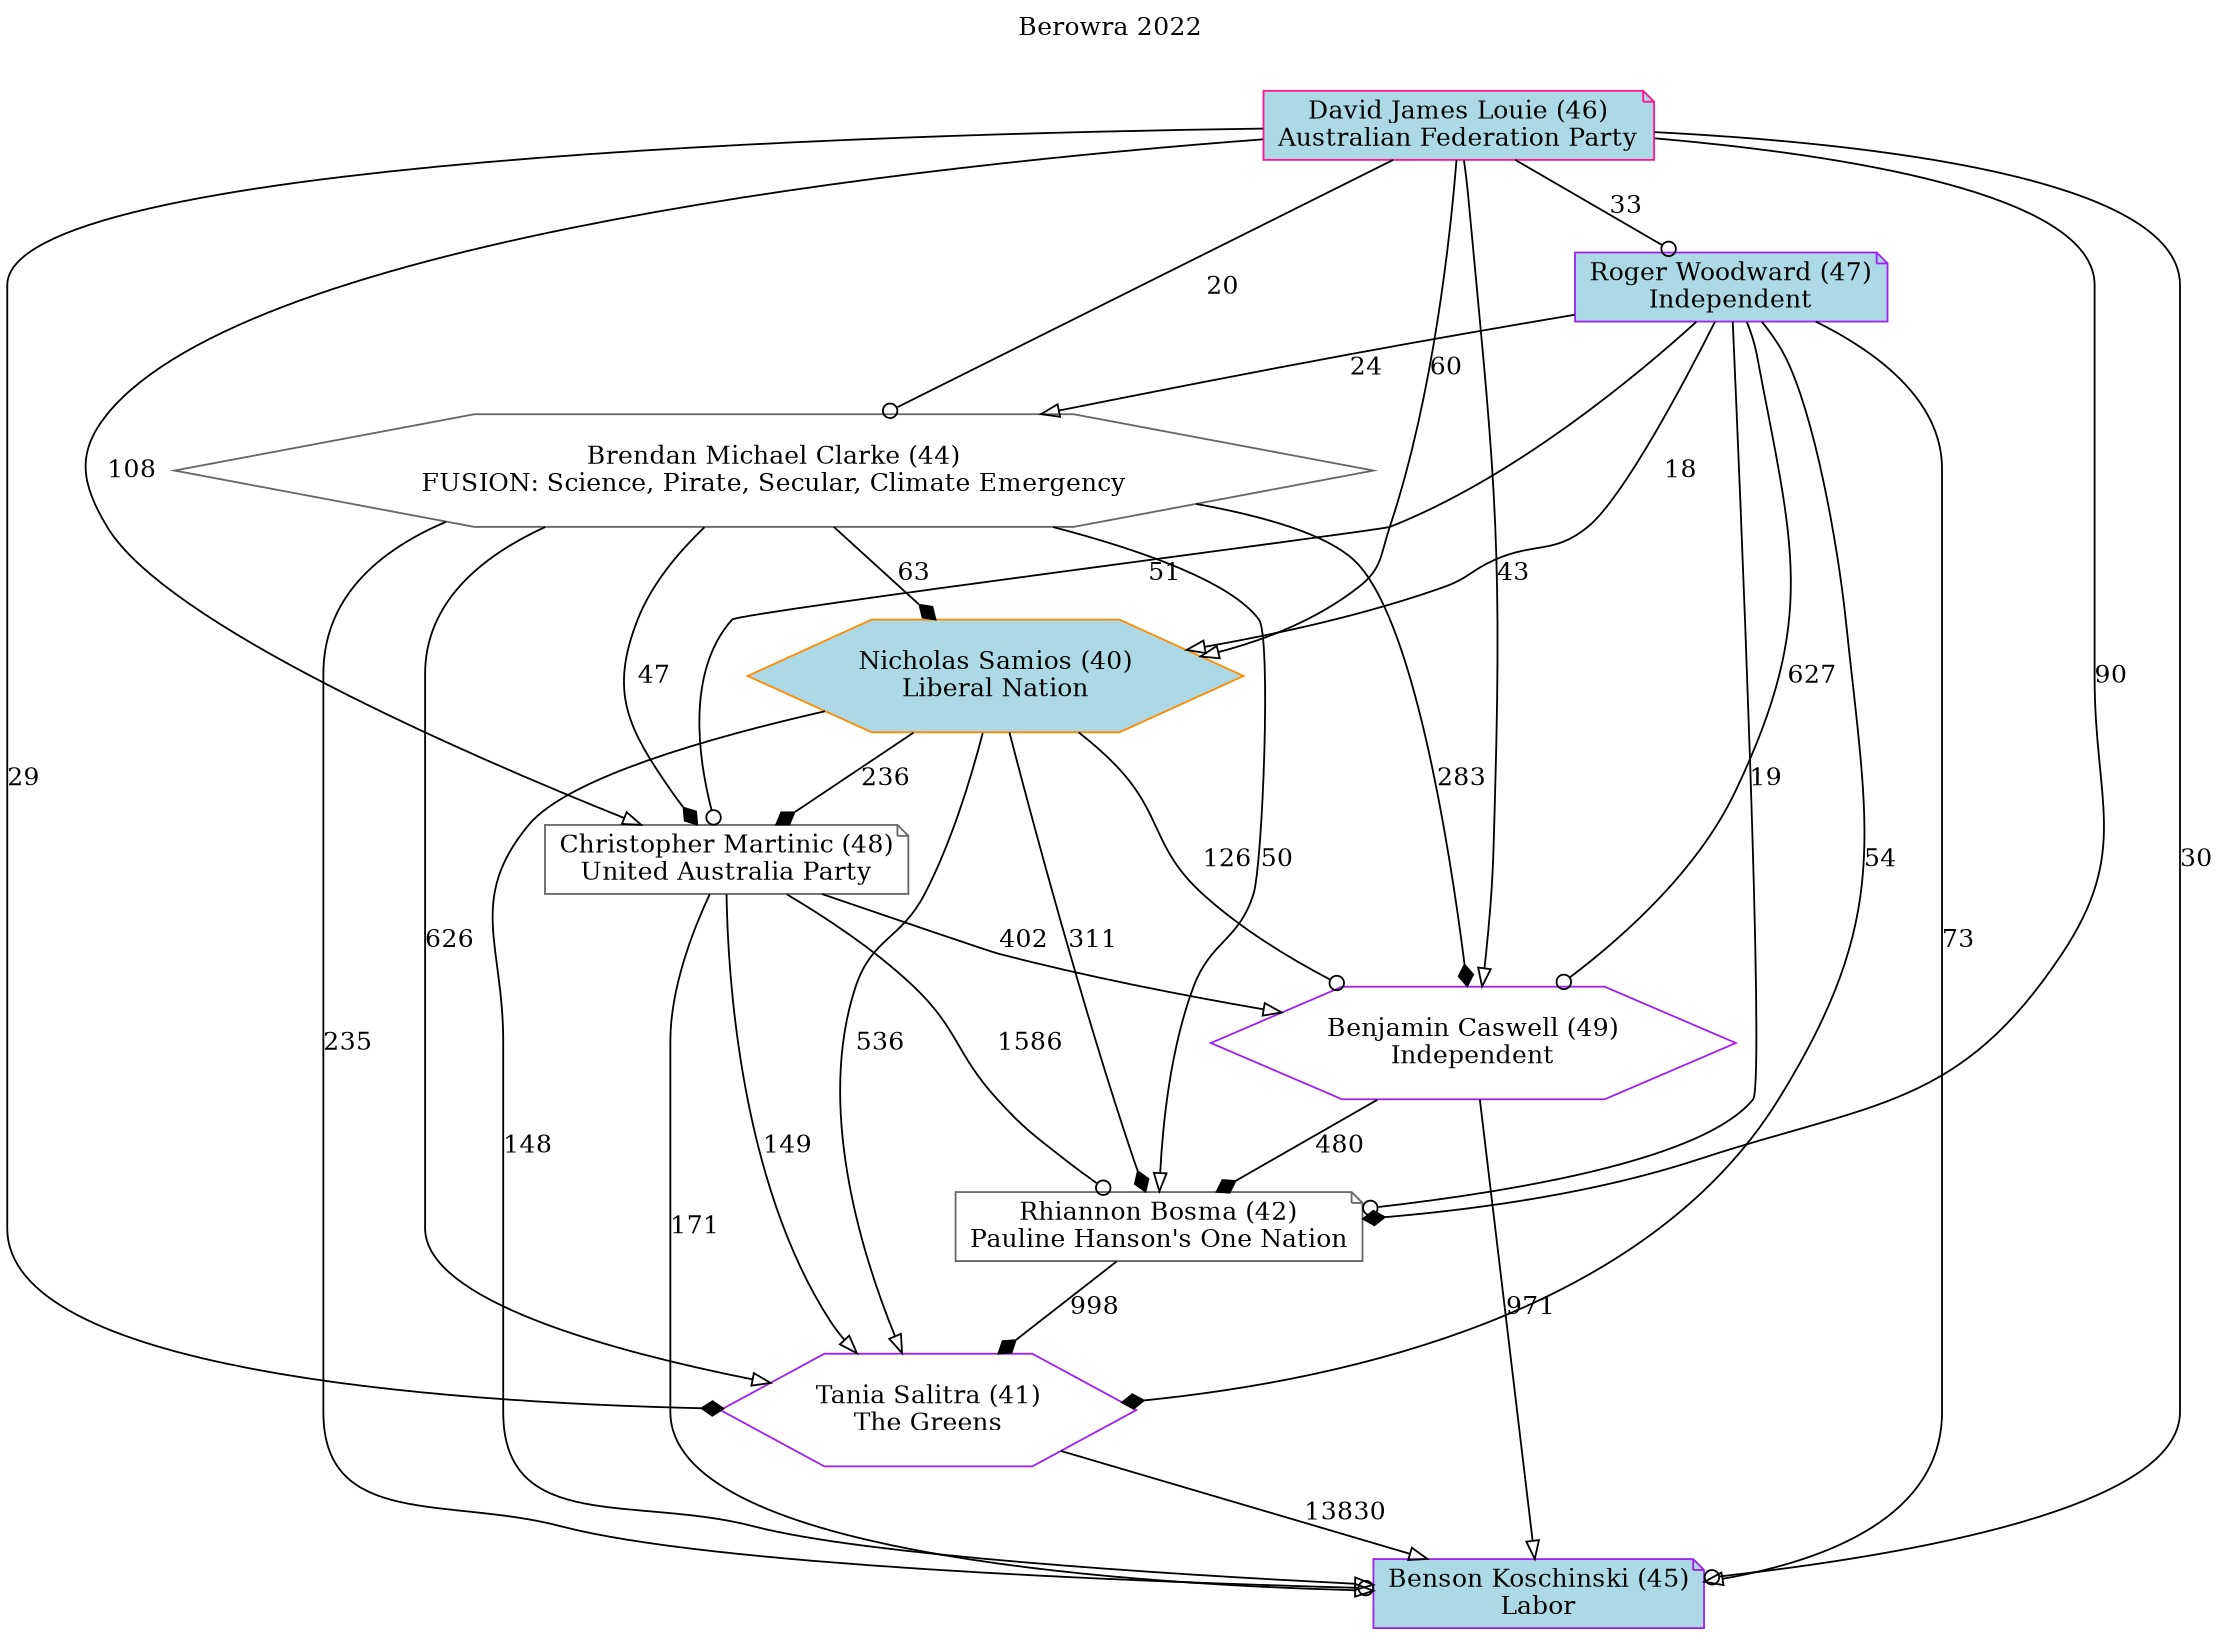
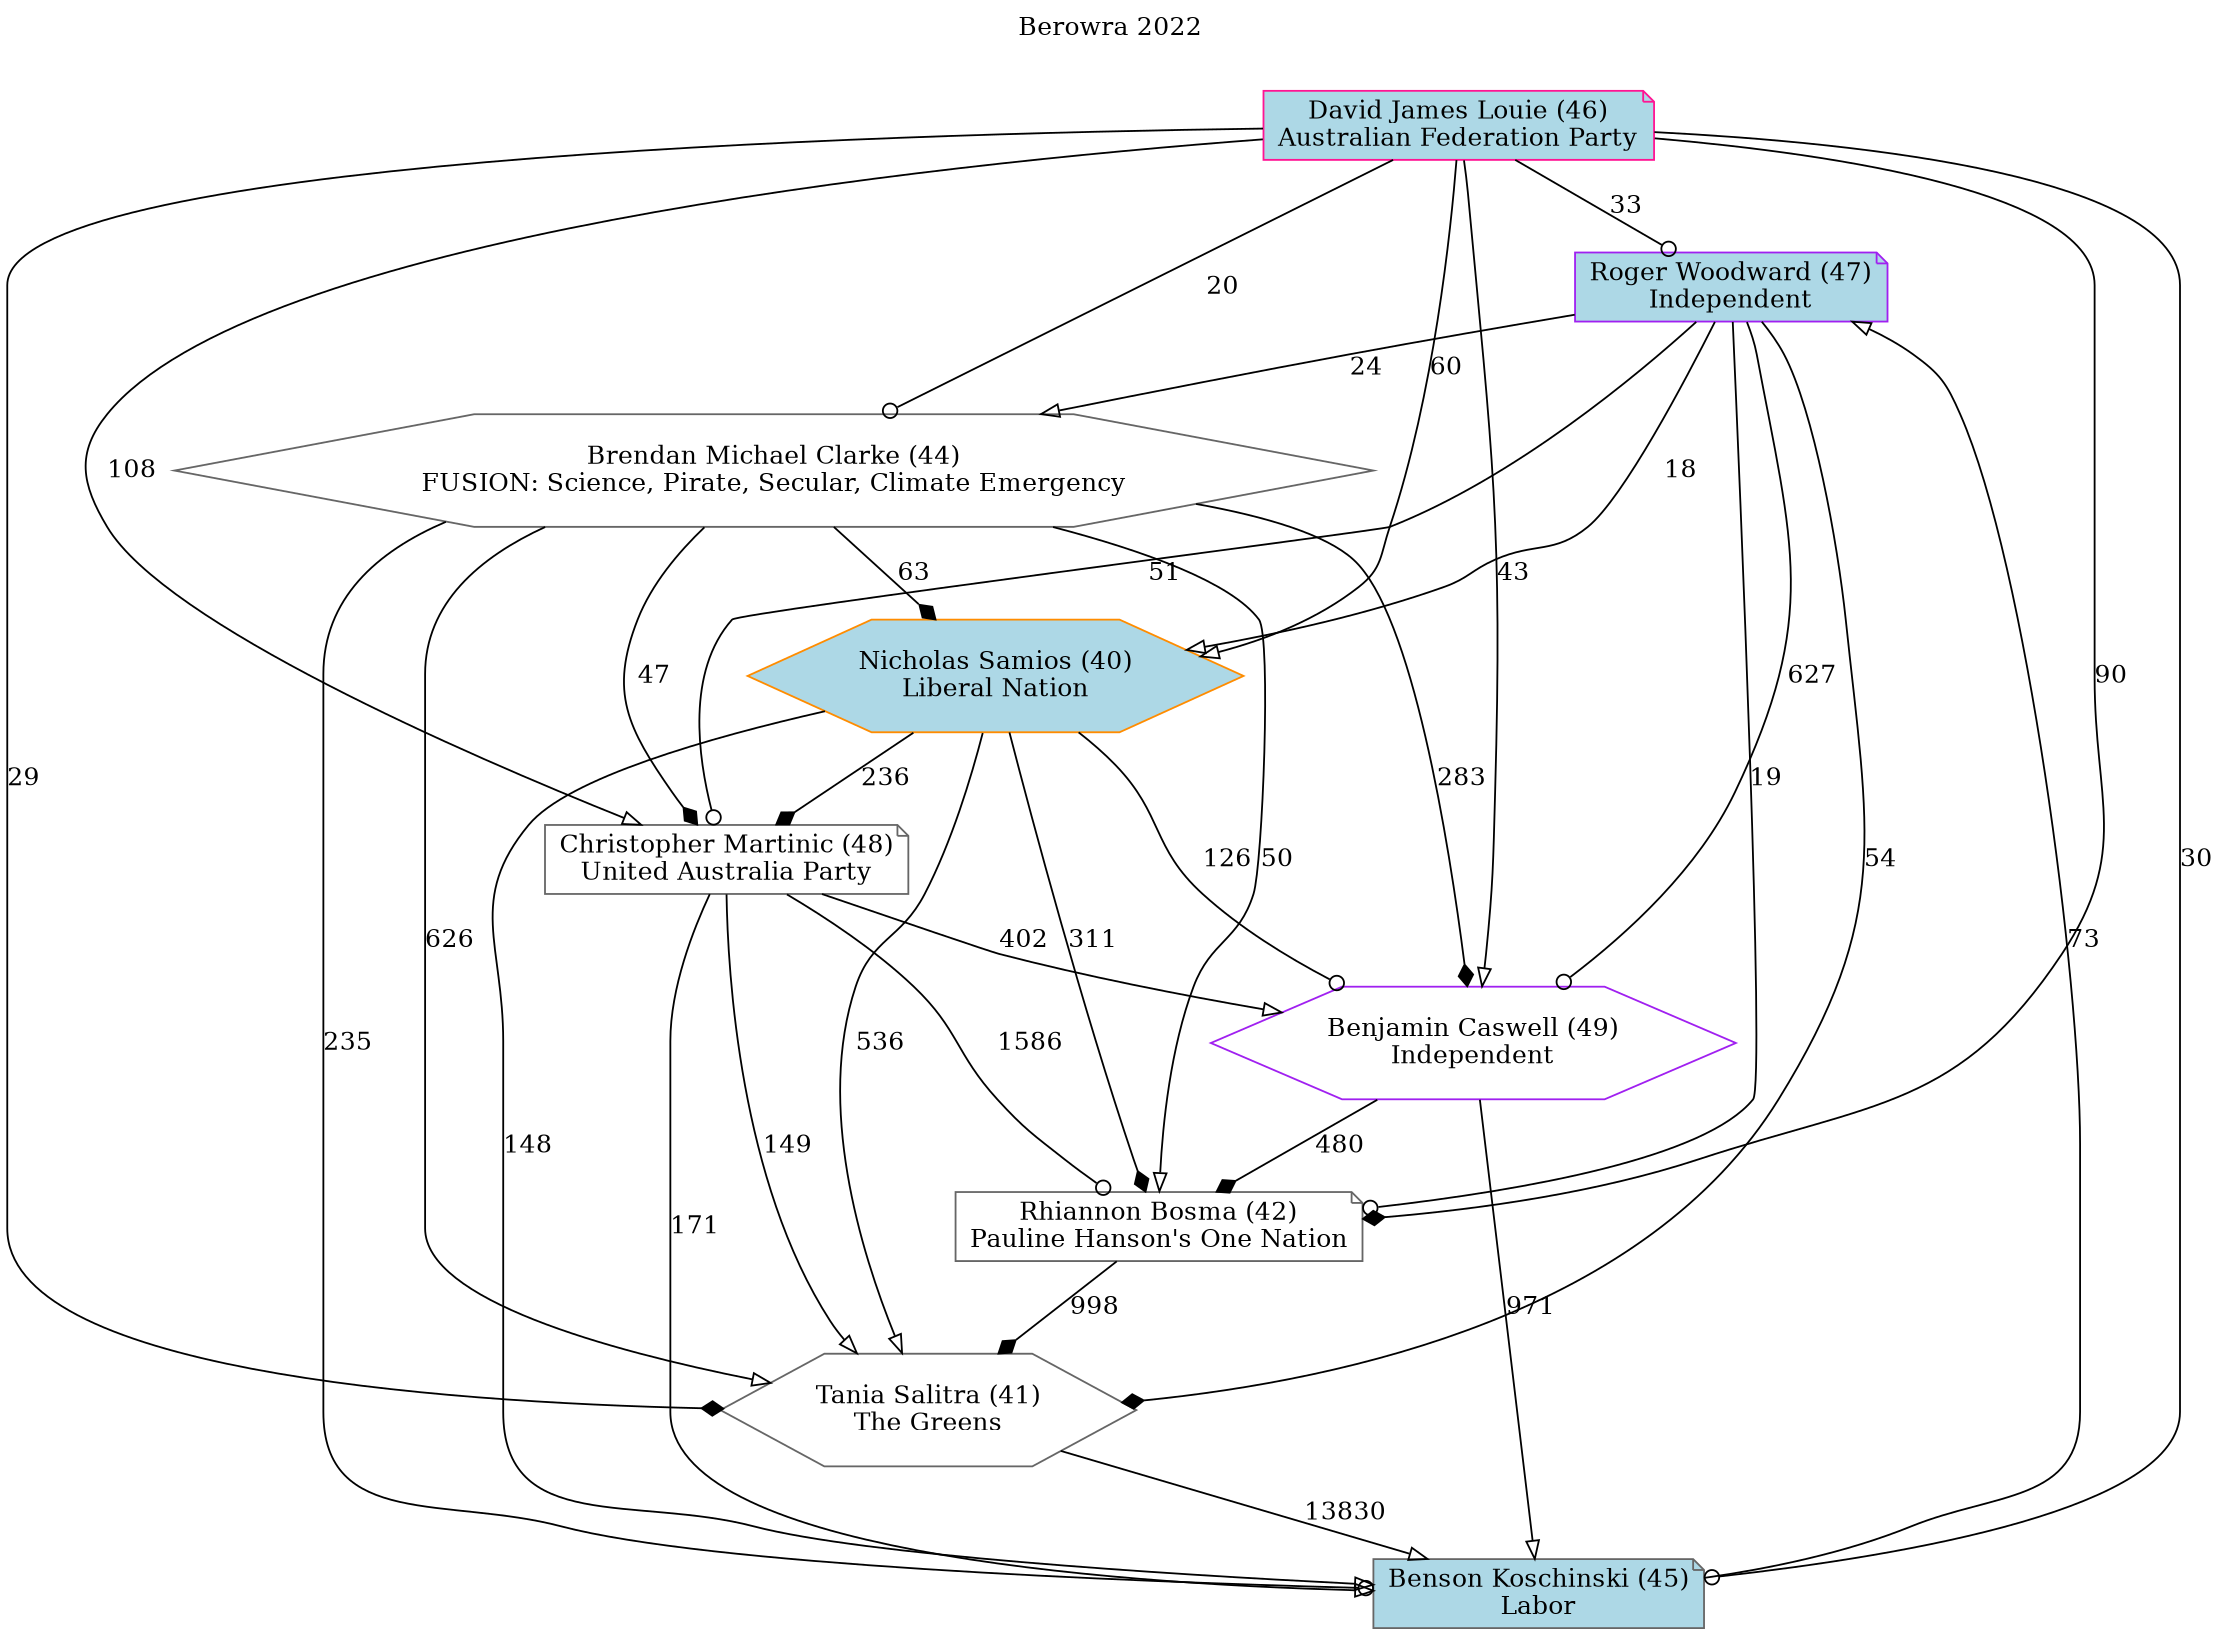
edge "Roger Woodward (47) Independent" -> "Benson Koschinski (45) Labor": reversed
node "Tania Salitra (41) The Greens": color purple -> gray40
node "Benson Koschinski (45) Labor": color purple -> gray40
